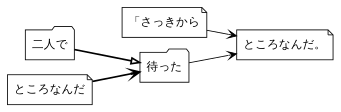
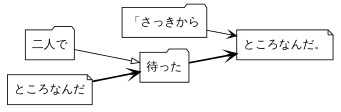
node "「さっきから": shape note -> folder
edge "二人で" -> "待った": style bold -> solid
edge "待った" -> "ところなんだ。": style solid -> bold
